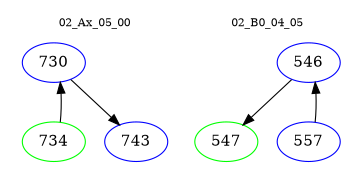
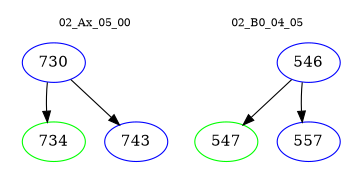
edge "734" -> "730": reversed
edge "557" -> "546": reversed
